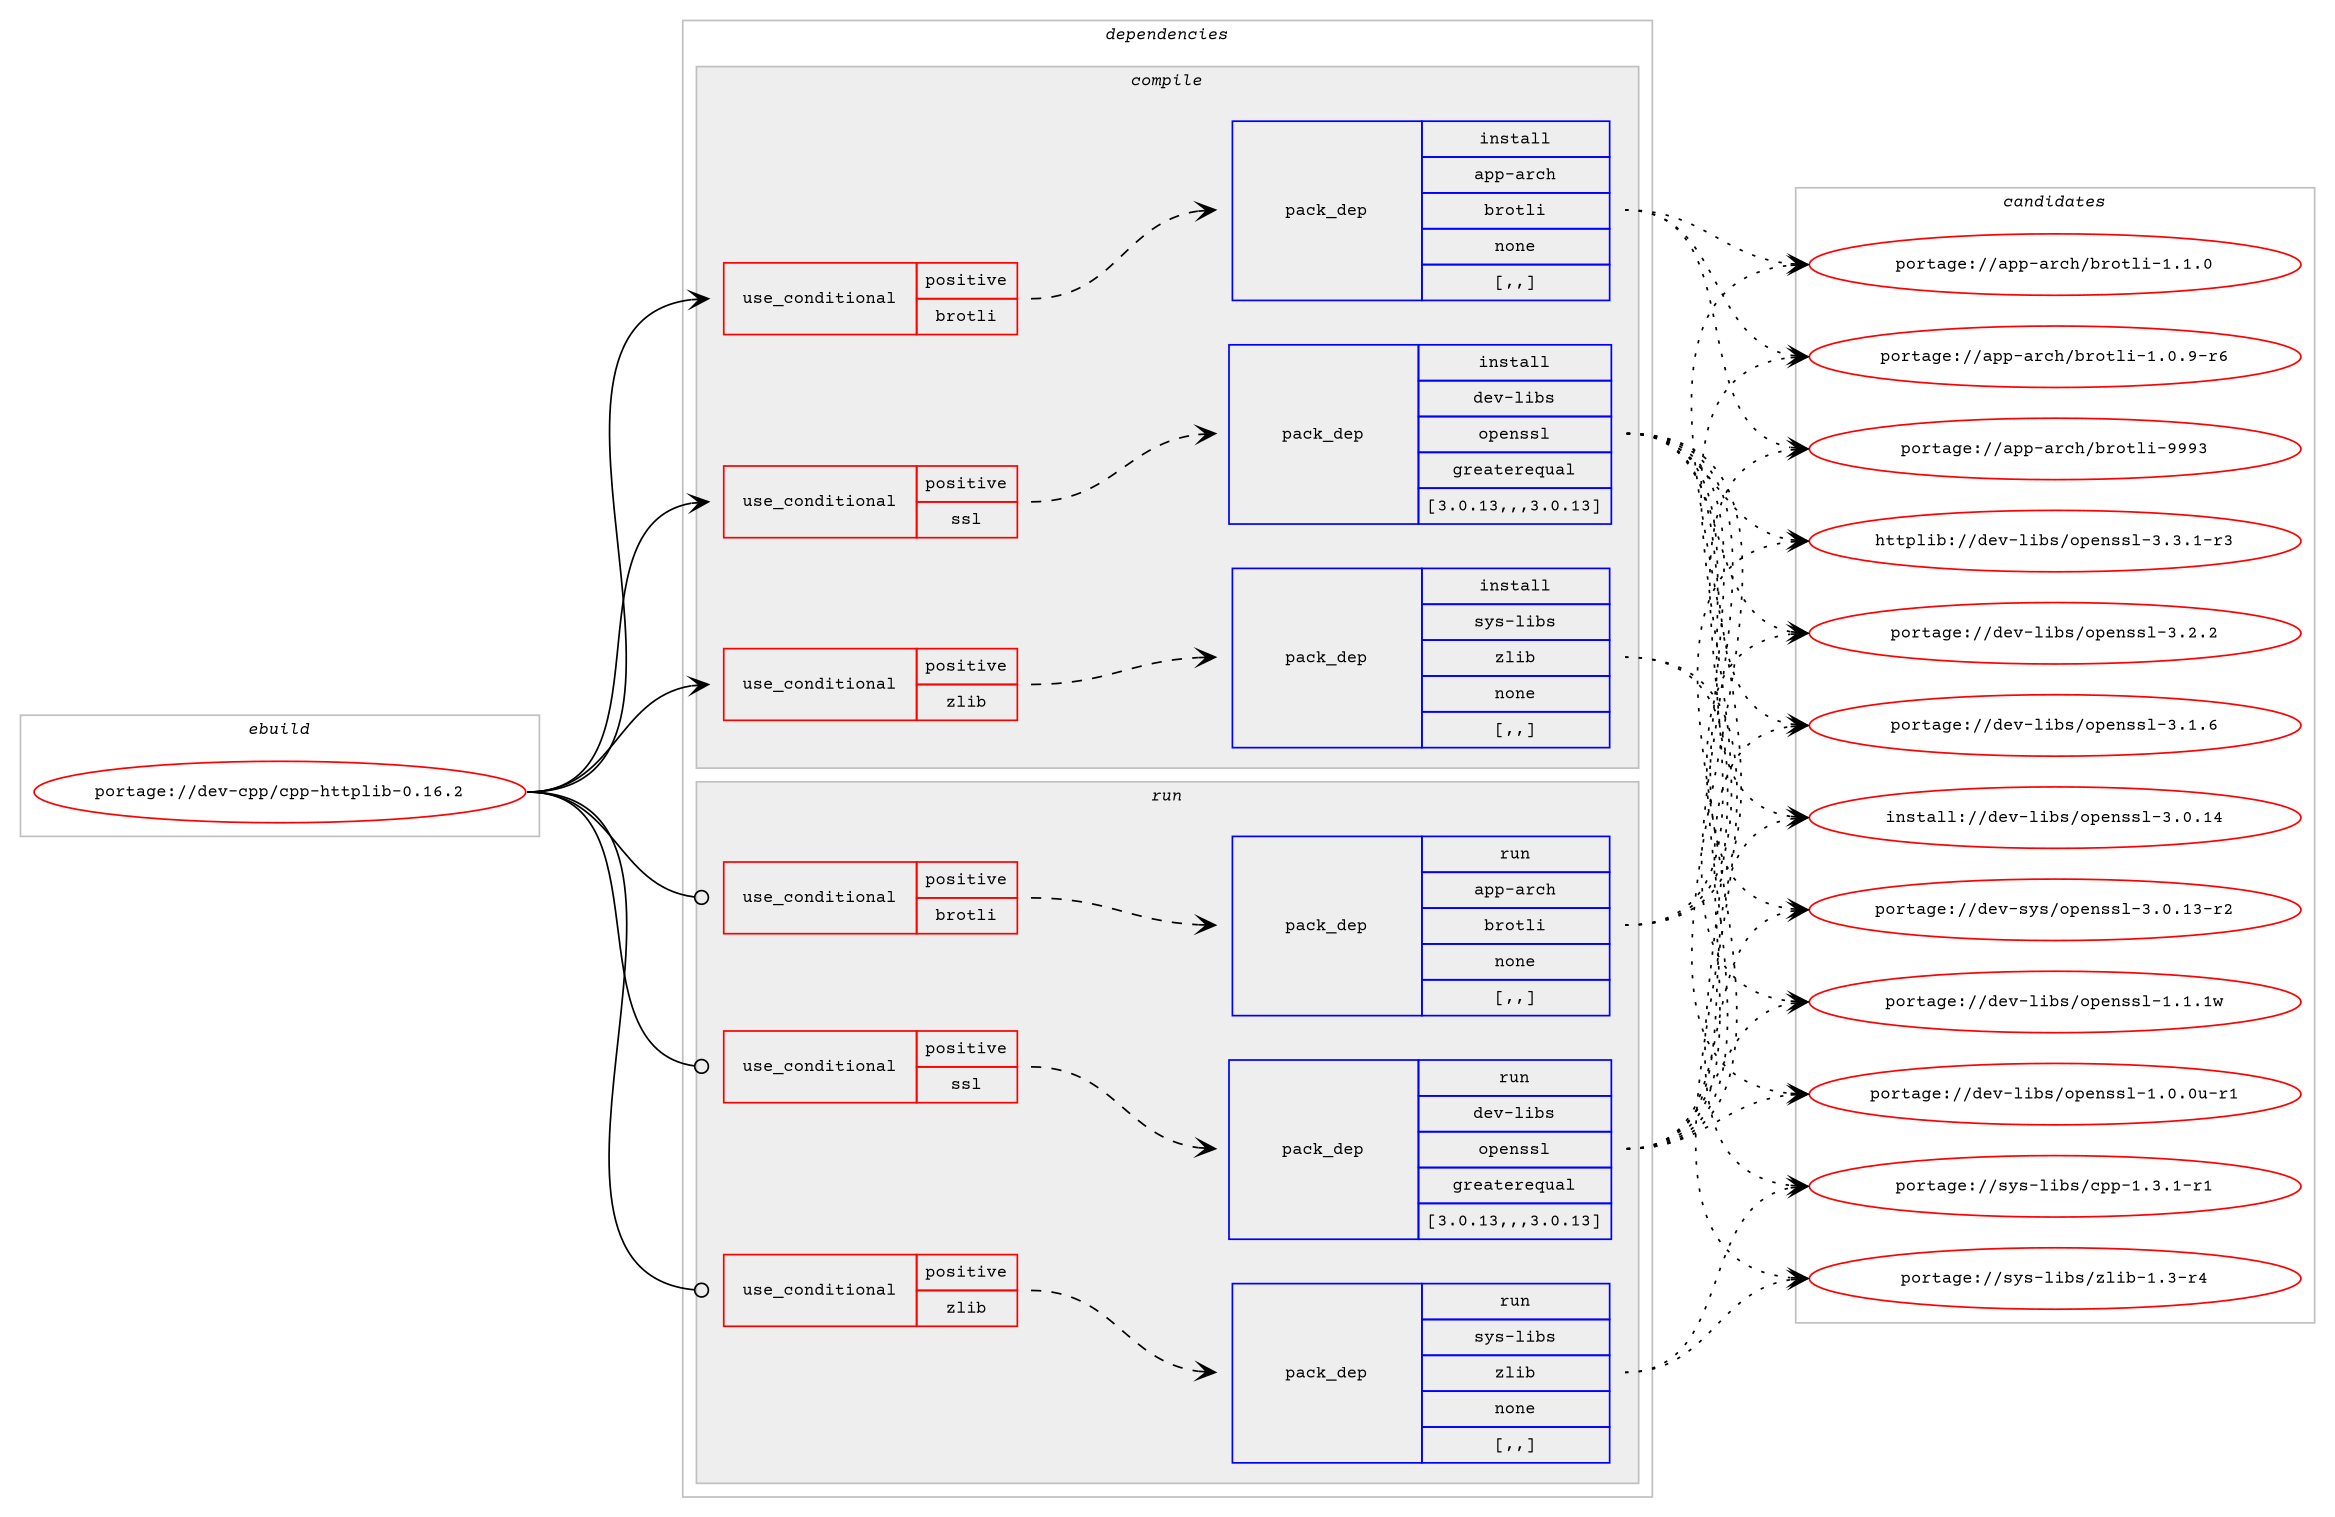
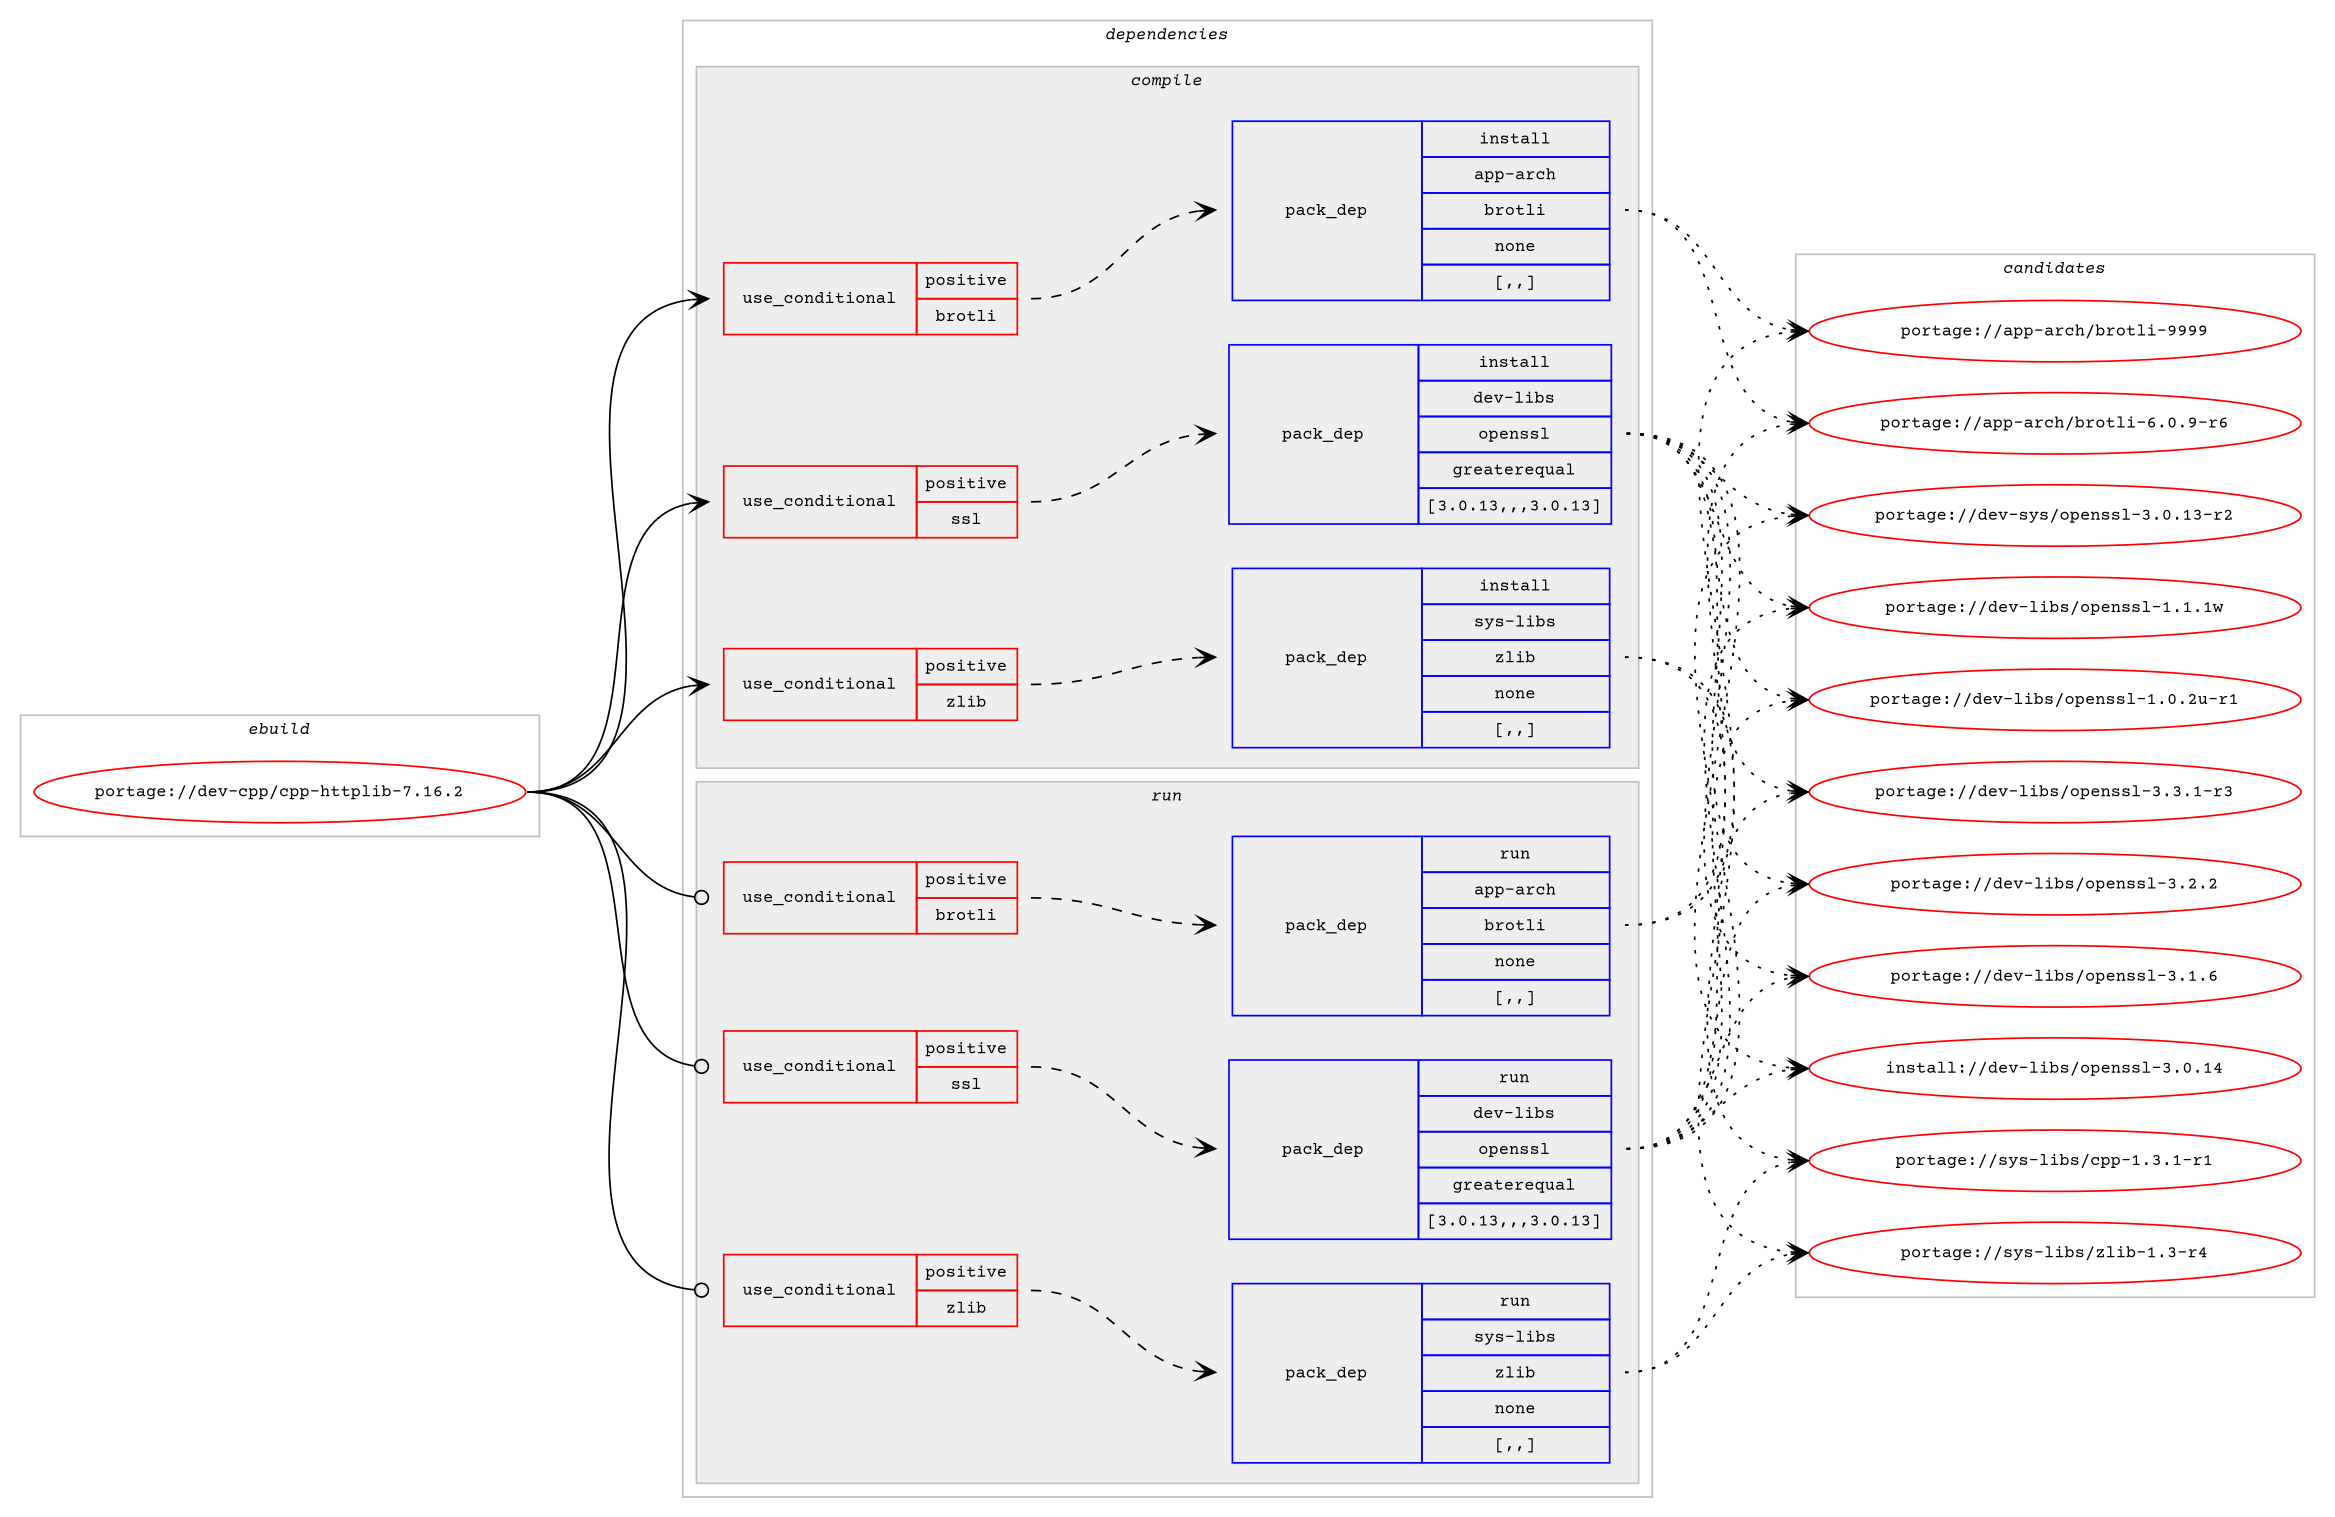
node "portage://app-arch/brotli-1.1.0": removed
node "portage://app-arch/brotli-1.0.9-r6": label "portage://app-arch/brotli-1.0.9-r6" -> "portage://app-arch/brotli-6.0.9-r6"
node "portage://app-arch/brotli-9993": label "portage://app-arch/brotli-9993" -> "portage://app-arch/brotli-9999"
node "httplib://dev-libs/openssl-3.3.1-r3": label "httplib://dev-libs/openssl-3.3.1-r3" -> "portage://dev-libs/openssl-3.3.1-r3"
node "portage://dev-cpp/cpp-httplib-0.16.2": label "portage://dev-cpp/cpp-httplib-0.16.2" -> "portage://dev-cpp/cpp-httplib-7.16.2"
node "portage://dev-libs/openssl-1.0.0u-r1": label "portage://dev-libs/openssl-1.0.0u-r1" -> "portage://dev-libs/openssl-1.0.2u-r1"
